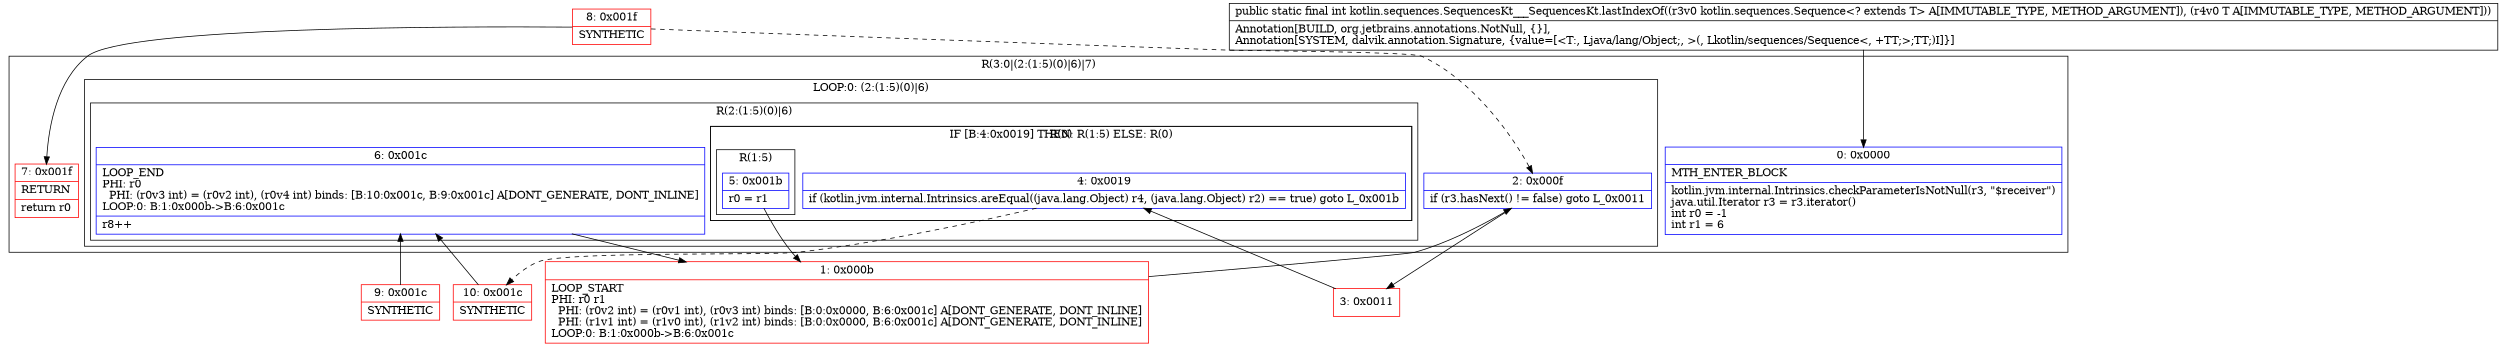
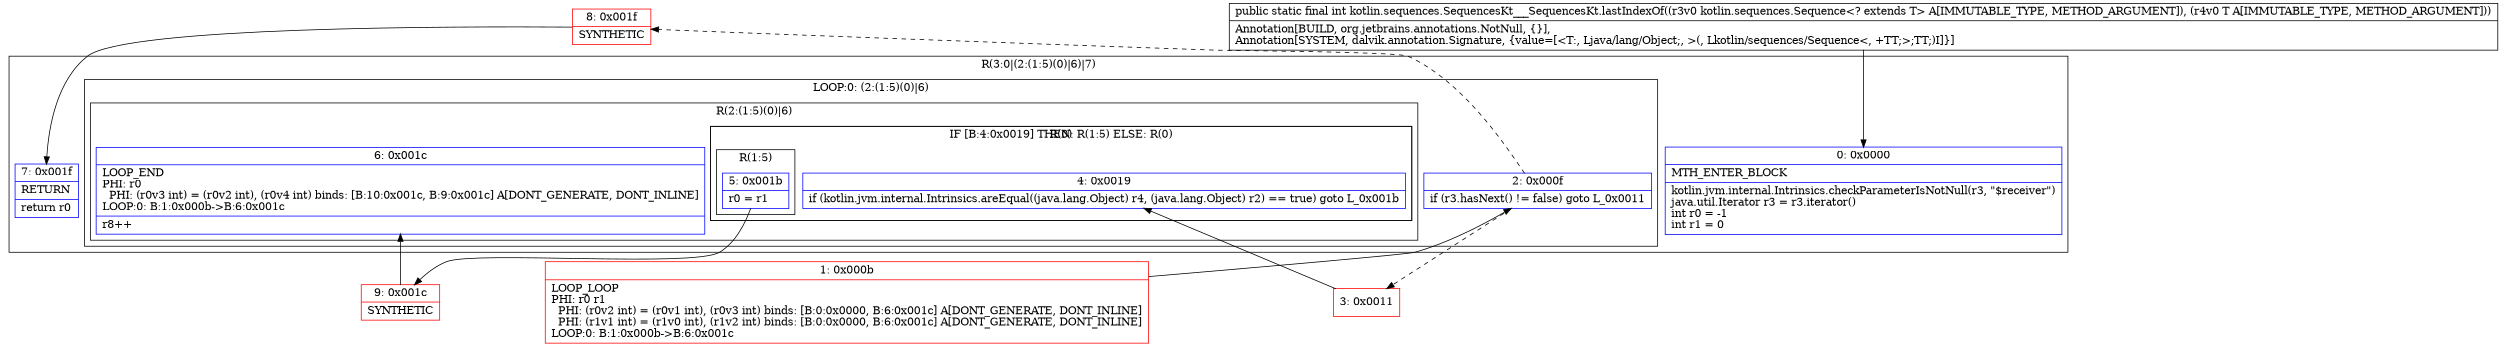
edge "8: 0x001f" -> "2: 0x000f": reversed
node "7: 0x001f": color red -> blue
node "0: 0x0000": text "int r1 = 6" -> "int r1 = 0"
edge "5: 0x001b" -> "1: 0x000b": now "5: 0x001b" -> "9: 0x001c"
edge "2: 0x000f" -> "3: 0x0011": style solid -> dashed
edge "6: 0x001c" -> "1: 0x000b": removed
node "1: 0x000b": text "LOOP_START" -> "LOOP_LOOP"
node "10: 0x001c": removed
